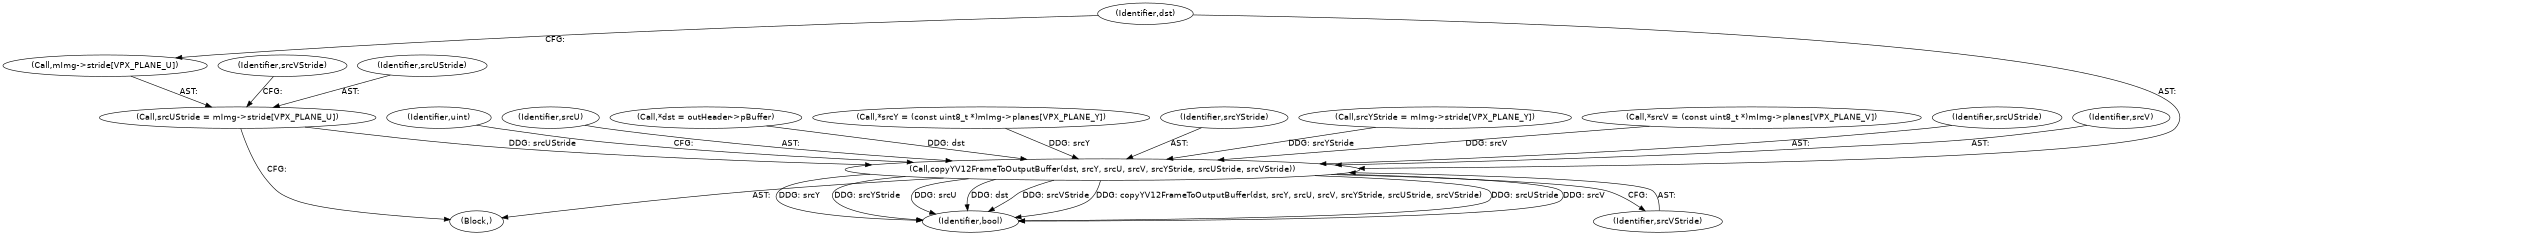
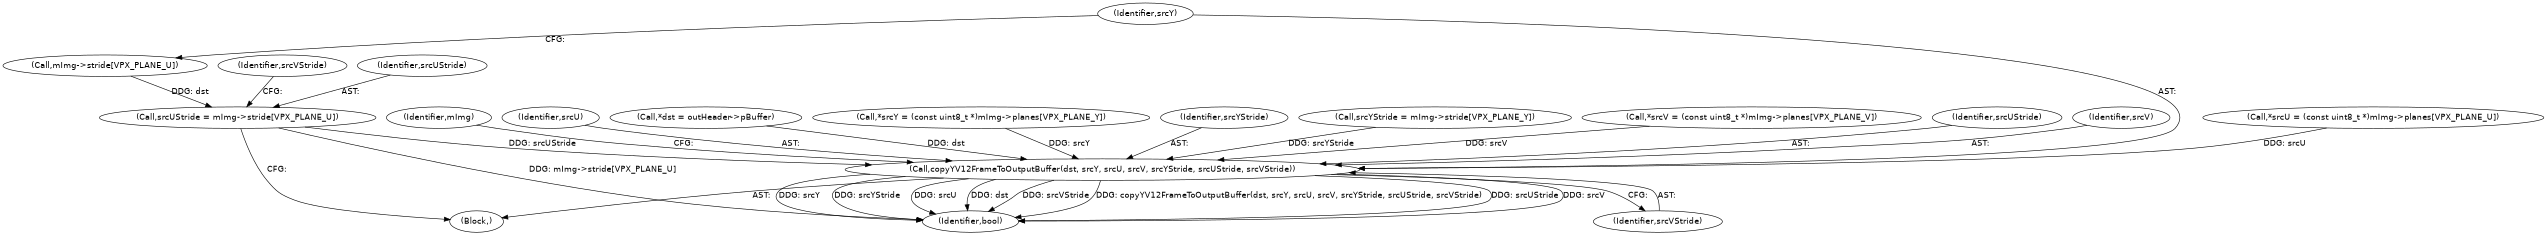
node "(Identifier,dst)": label "(Identifier,dst)" -> "(Identifier,srcY)"
edge "(Call,mImg->stride[VPX_PLANE_U])" -> "(Call,srcUStride = mImg->stride[VPX_PLANE_U])": label "AST: " -> "DDG: dst"
node "(Identifier,uint)": label "(Identifier,uint)" -> "(Identifier,mImg)"
node "(Call,*srcU = (const uint8_t *)mImg->planes[VPX_PLANE_U])": added
edge "(Call,srcUStride = mImg->stride[VPX_PLANE_U])" -> "(Identifier,bool)": added, label "DDG: mImg->stride[VPX_PLANE_U]"
